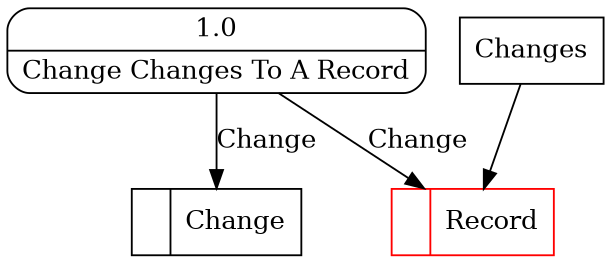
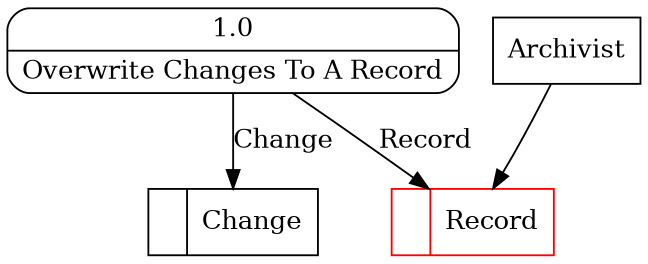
node "Changes": label "Changes" -> "Archivist"
node "1.0": text "Change Changes To A Record" -> "Overwrite Changes To A Record"
edge "1.0" -> "Record": label "Change" -> "Record"
